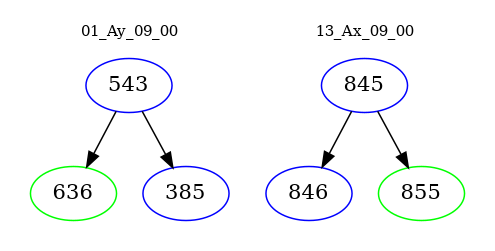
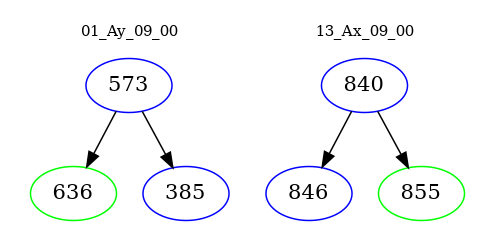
node "543": label "543" -> "573"
node "845": label "845" -> "840"
